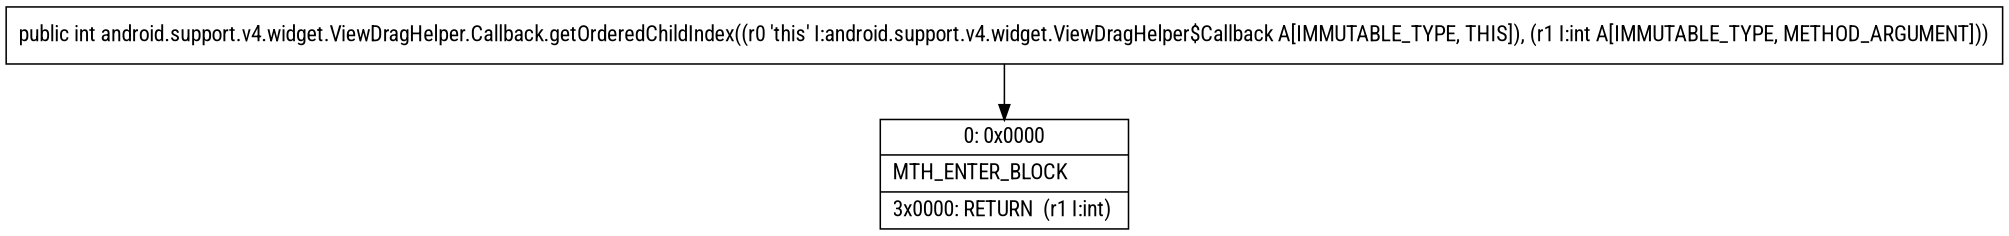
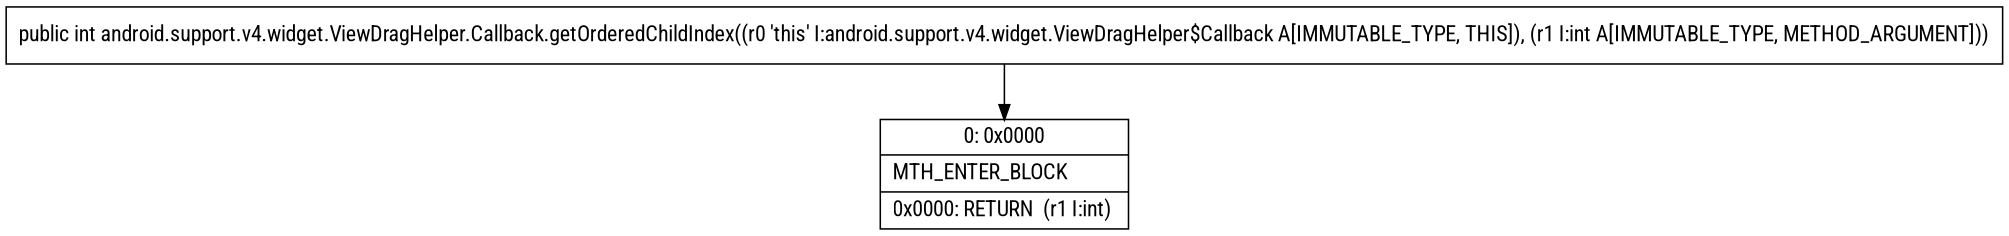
node "0: 0x0000": text "3x0000: RETURN  (r1 I:int)" -> "0x0000: RETURN  (r1 I:int)"
